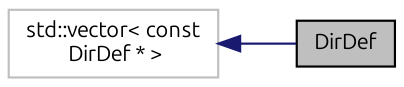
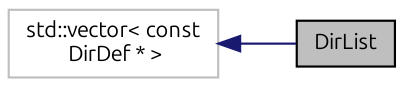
node "DirDef": label "DirDef" -> "DirList"
